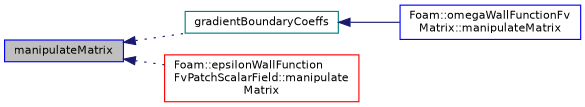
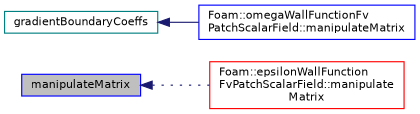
node "Foam::omegaWallFunctionFv Matrix::manipulateMatrix": label "Foam::omegaWallFunctionFv Matrix::manipulateMatrix" -> "Foam::omegaWallFunctionFv PatchScalarField::manipulateMatrix"
edge "gradientBoundaryCoeffs" -> "manipulateMatrix": removed
